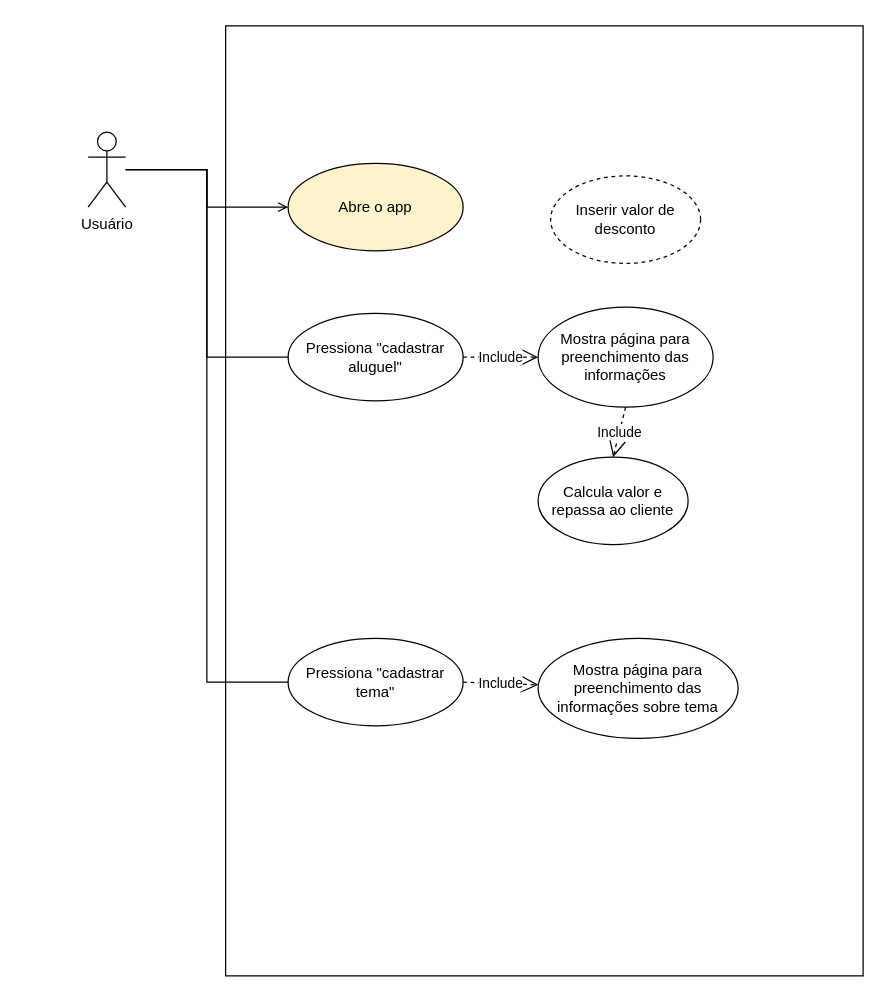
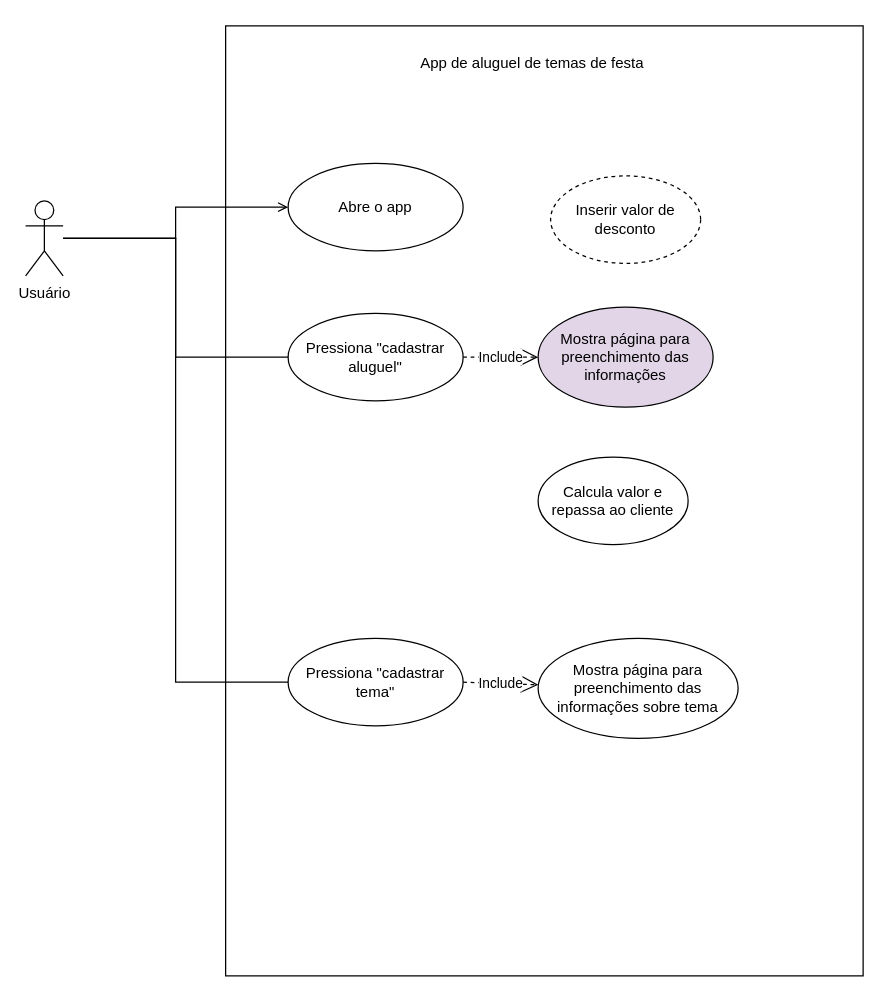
node "App de aluguel de temas de festa": added
node "Usuário": moved (107, 169) -> (44, 238)
node "Abre o app": fillcolor #fff2cc -> #ffffff
node "Mostra página para preenchimento das informações": fillcolor #ffffff -> #e1d5e7
edge "Mostra página para preenchimento das informações" -> "Calcula valor e repassa ao cliente": removed, label "Include"
